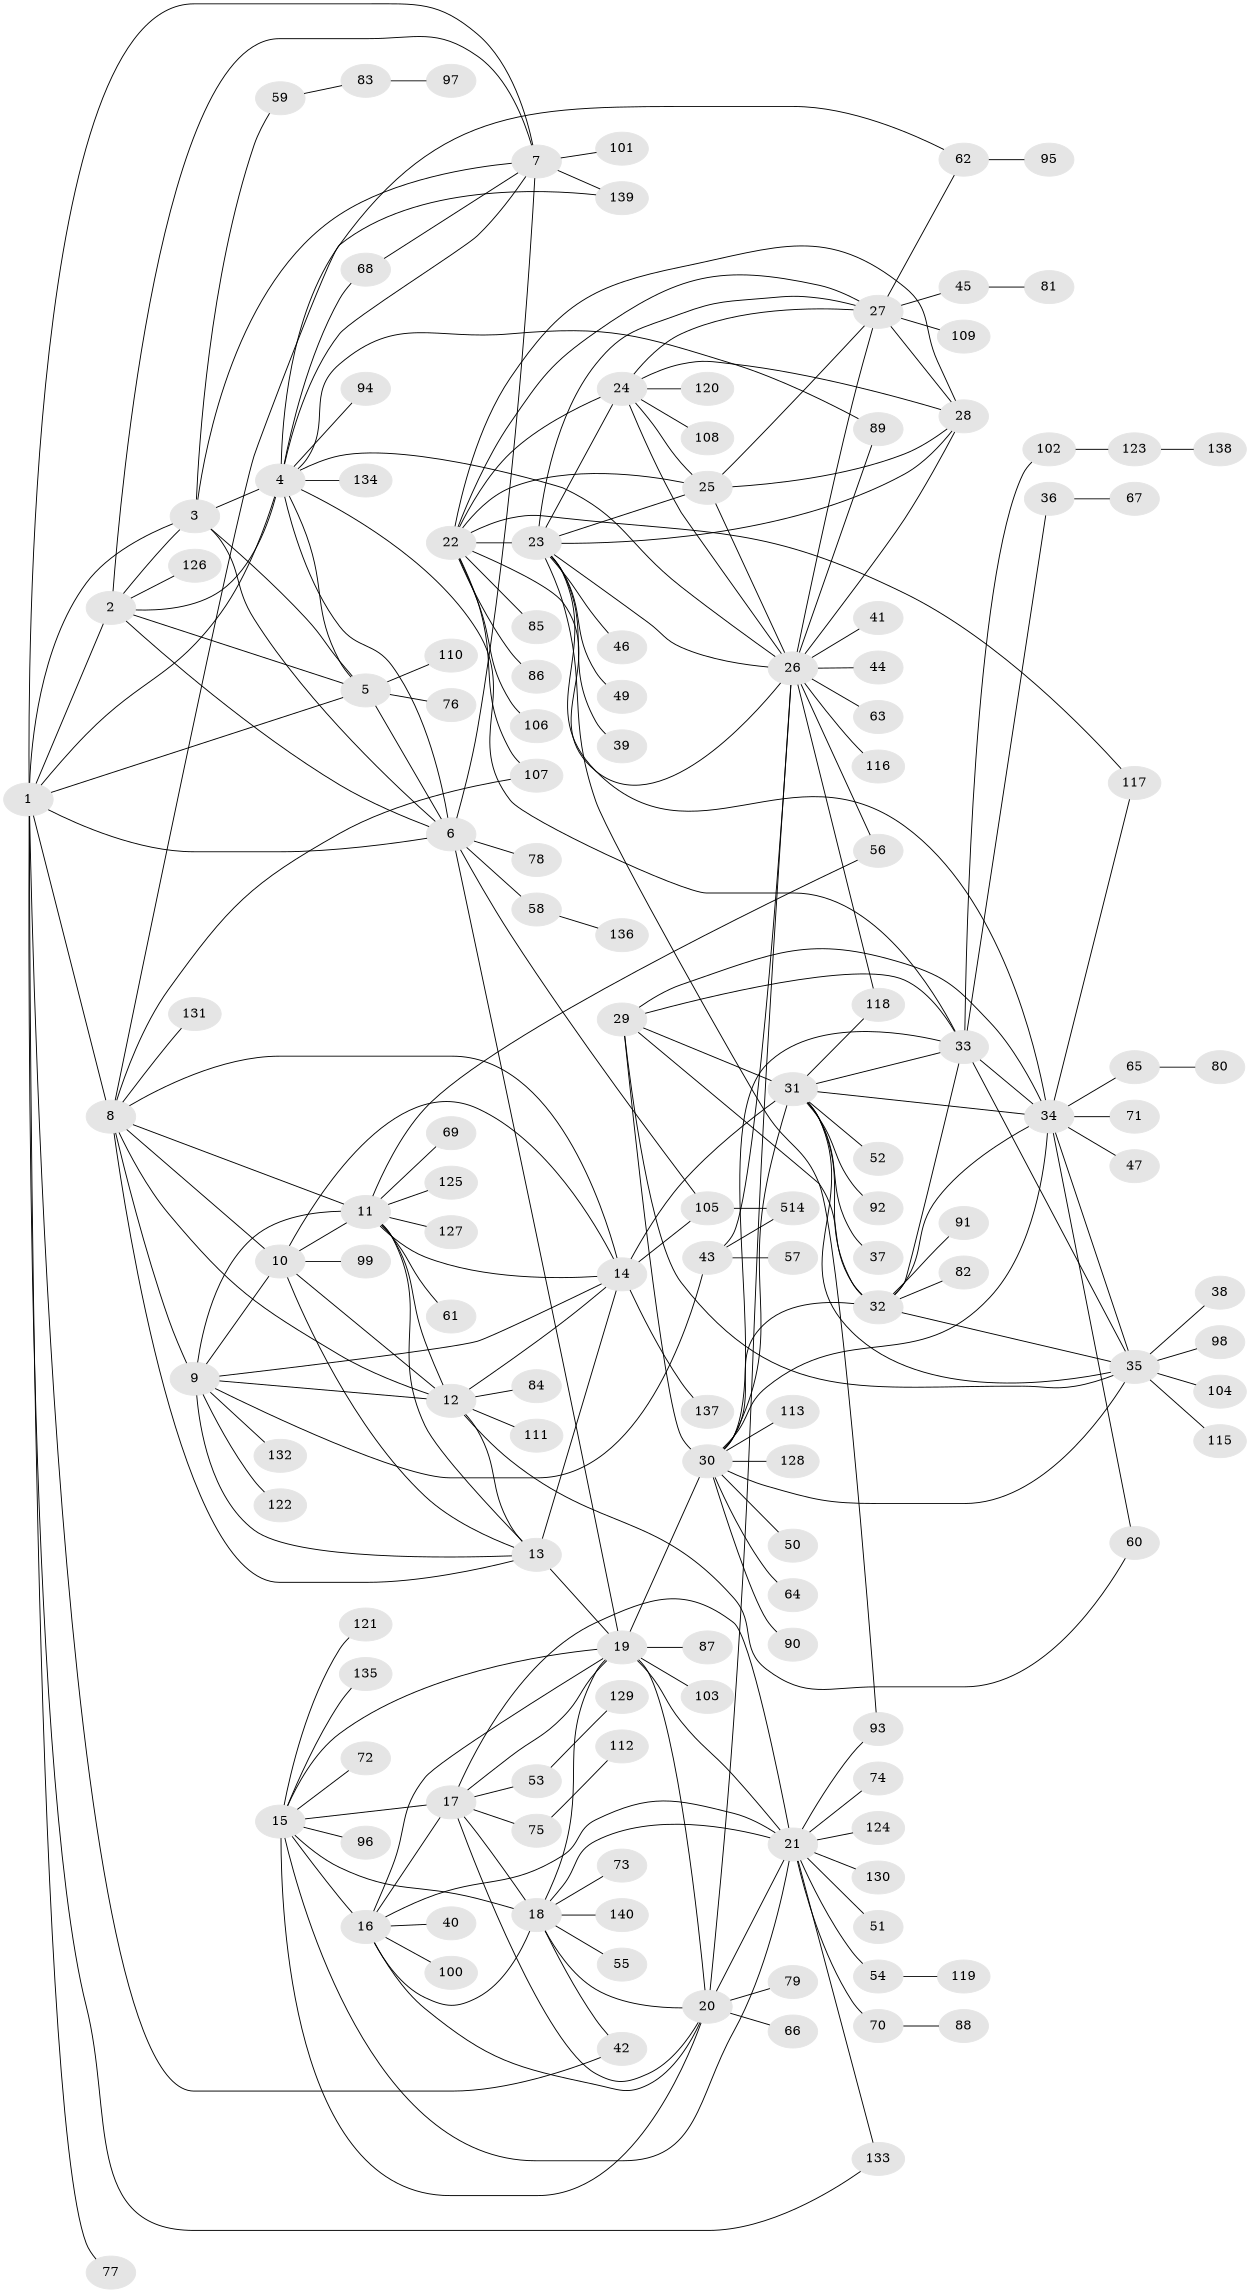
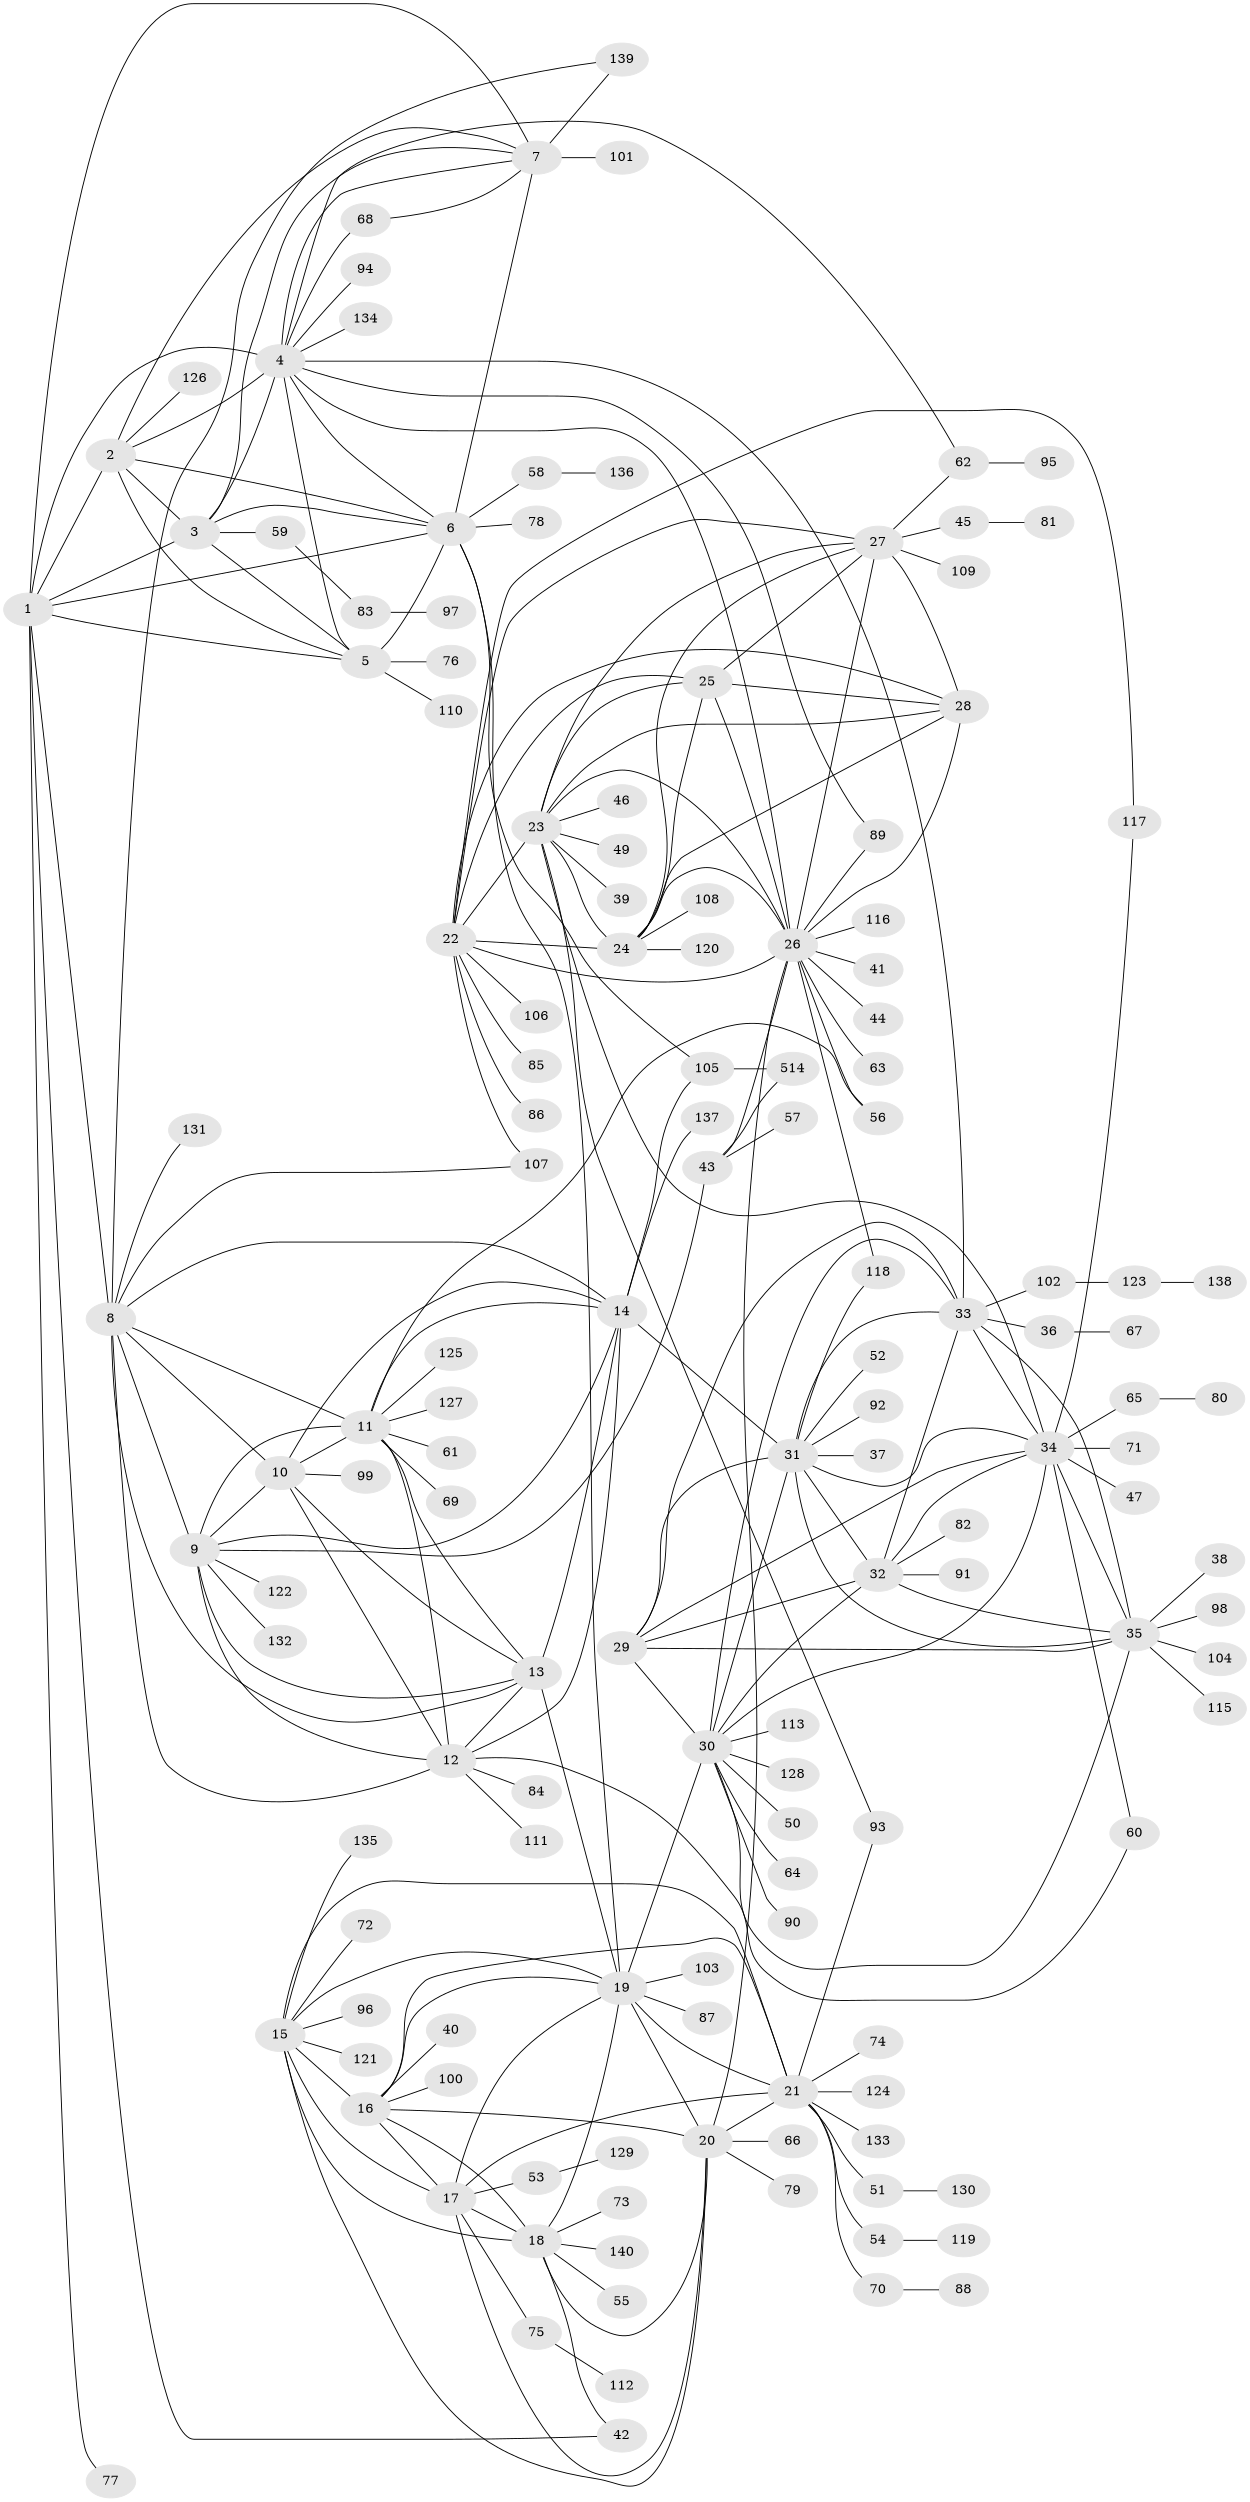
edge "21" -- "18": removed
edge "21" -- "130": now "51" -- "130"
edge "1" -- "133": removed
